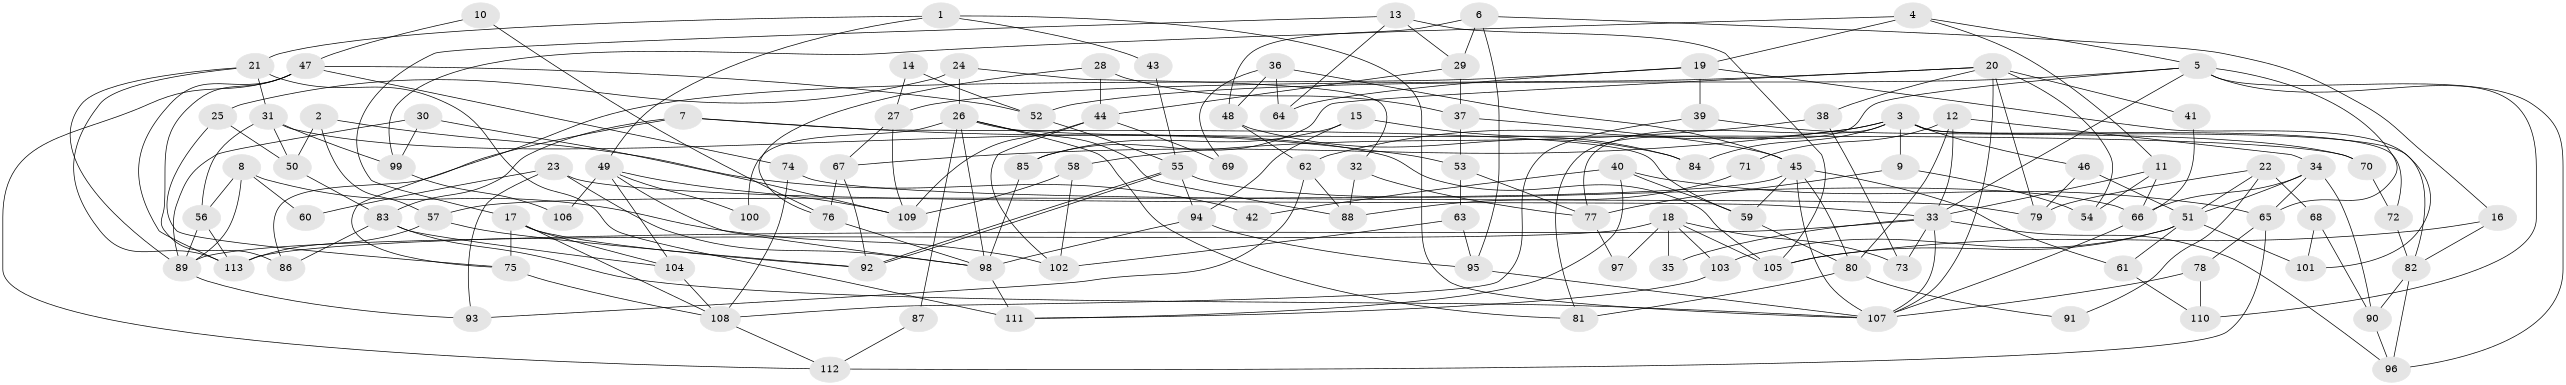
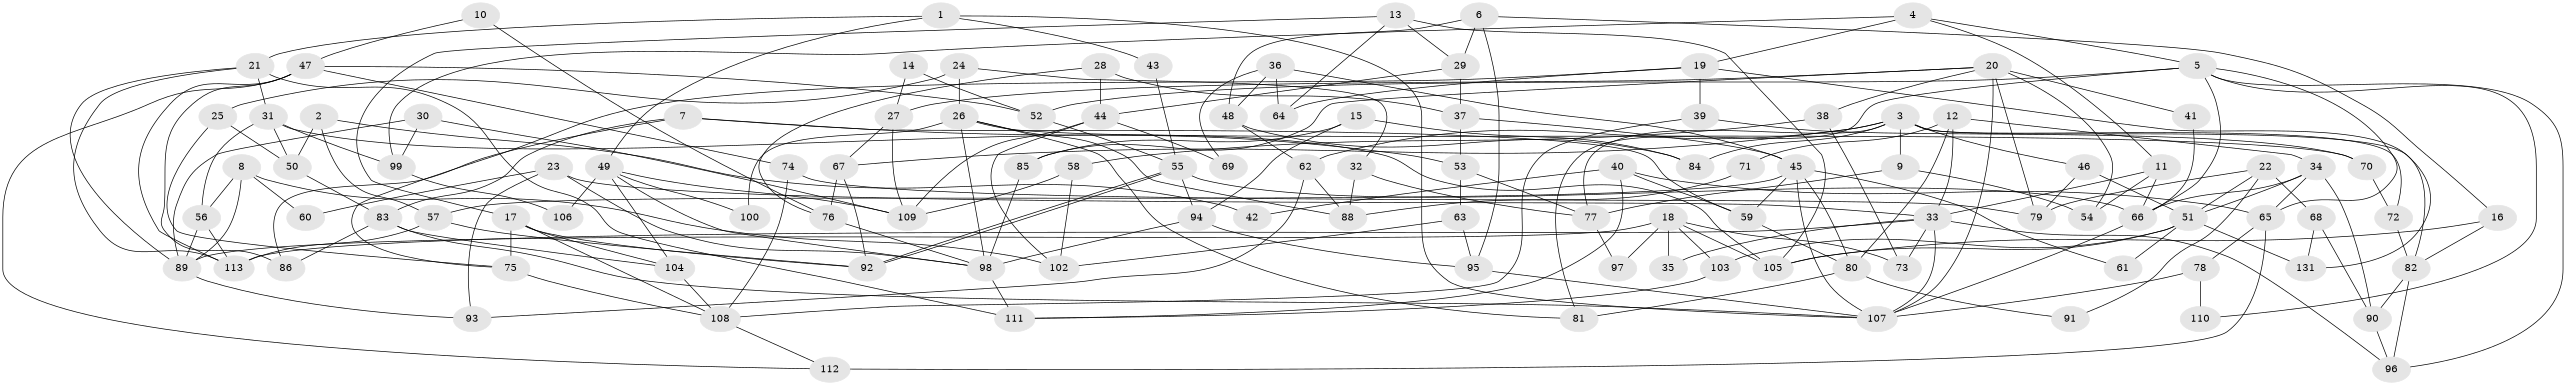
edge "5" -- "33": now "5" -- "66"
node "101": label "101" -> "131"
edge "61" -- "110": removed
node "87": removed
